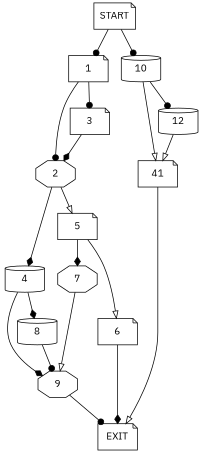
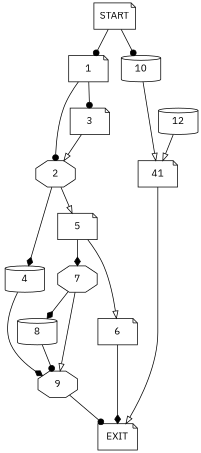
edge "10" -> "12": removed
edge "3" -> "2": arrowhead diamond -> onormal
edge "4" -> "8": now "7" -> "8"
